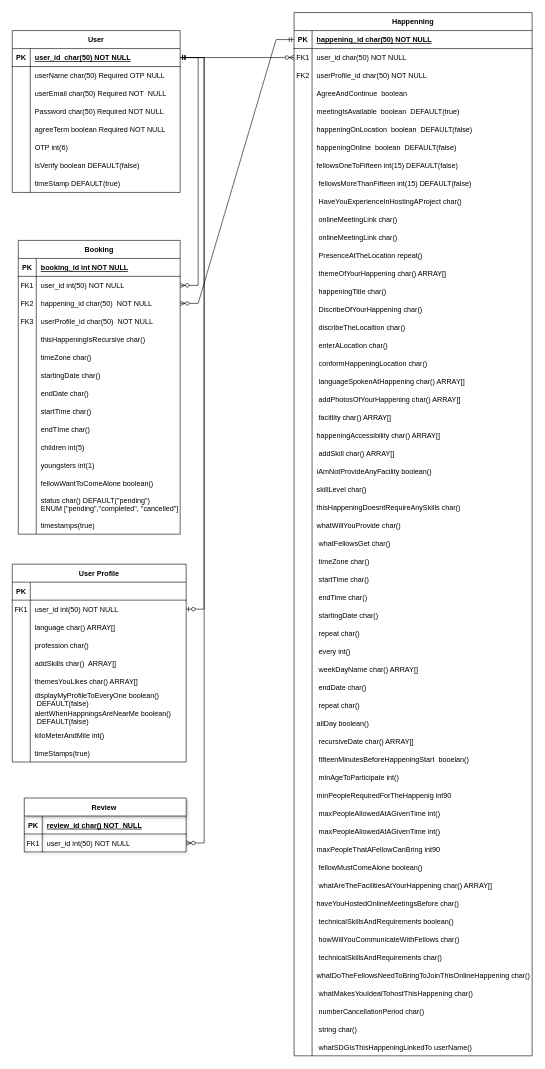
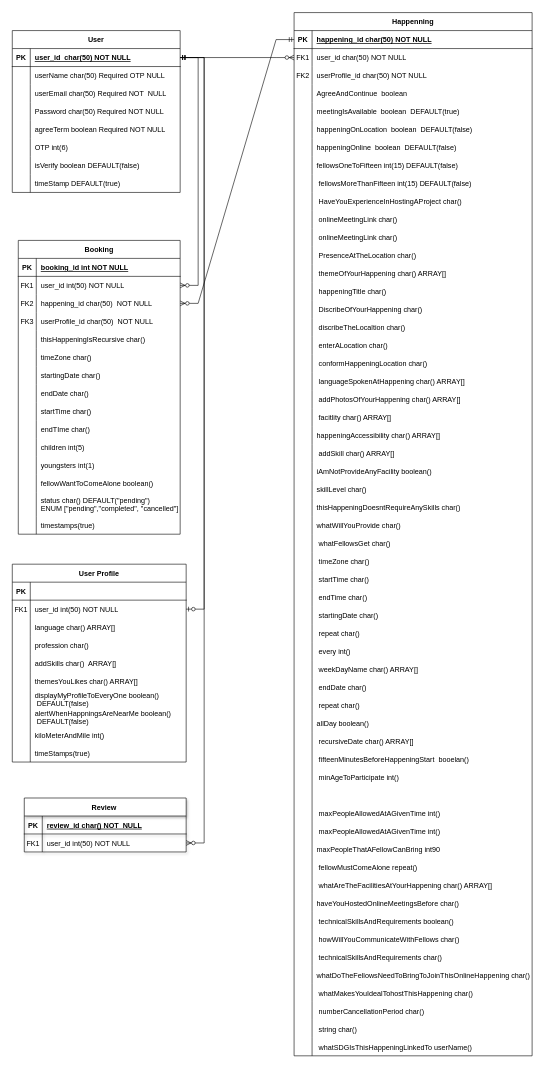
node "PresenceAtTheLocation repeat()": label "PresenceAtTheLocation repeat()" -> "PresenceAtTheLocation char()"
node "minPeopleRequiredForTheHappenig int90": removed
node "fellowMustComeAlone boolean()": label "fellowMustComeAlone boolean()" -> "fellowMustComeAlone repeat()"
